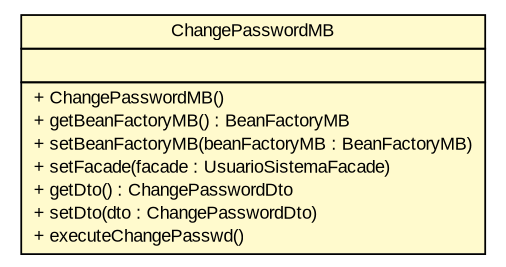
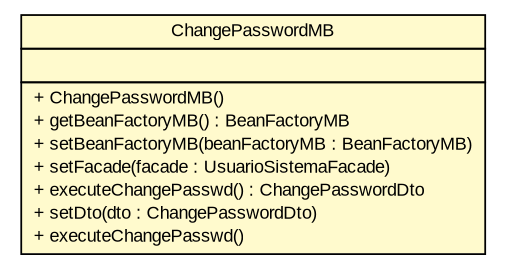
node "ChangePasswordMB": text "+ getDto() : ChangePasswordDto" -> "+ executeChangePasswd() : ChangePasswordDto"
